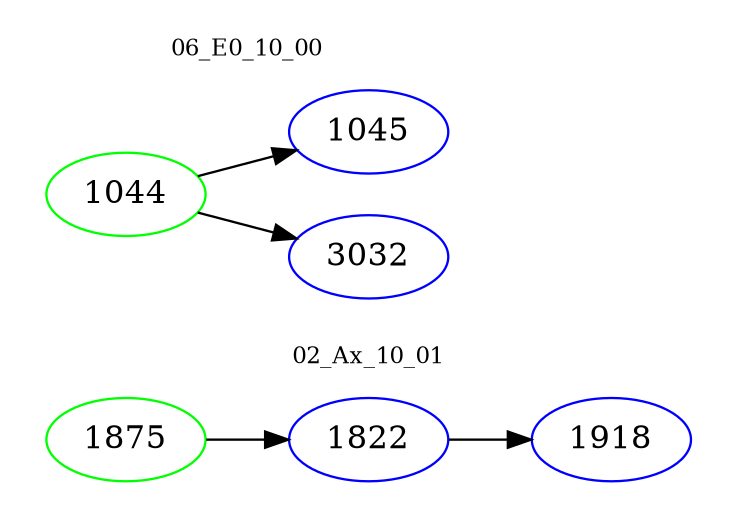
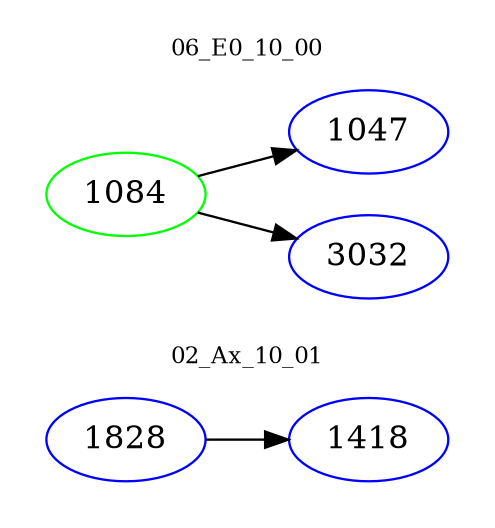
node "1045": label "1045" -> "1047"
node "1044": label "1044" -> "1084"
node "1875": removed
node "1822": label "1822" -> "1828"
node "1918": label "1918" -> "1418"
